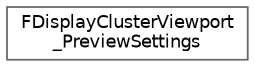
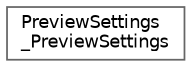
node "FDisplayClusterViewport _PreviewSettings": label "FDisplayClusterViewport _PreviewSettings" -> "PreviewSettings _PreviewSettings"
